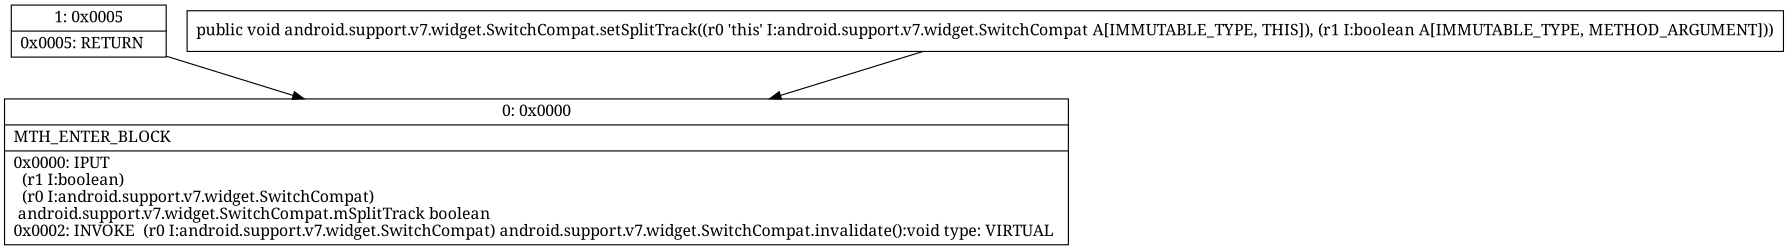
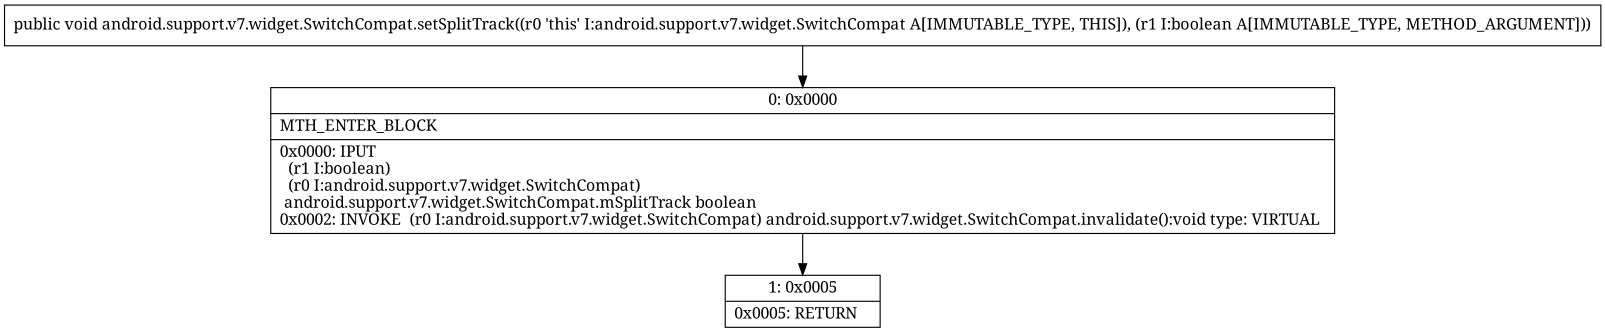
edge "1: 0x0005" -> "0: 0x0000": reversed
